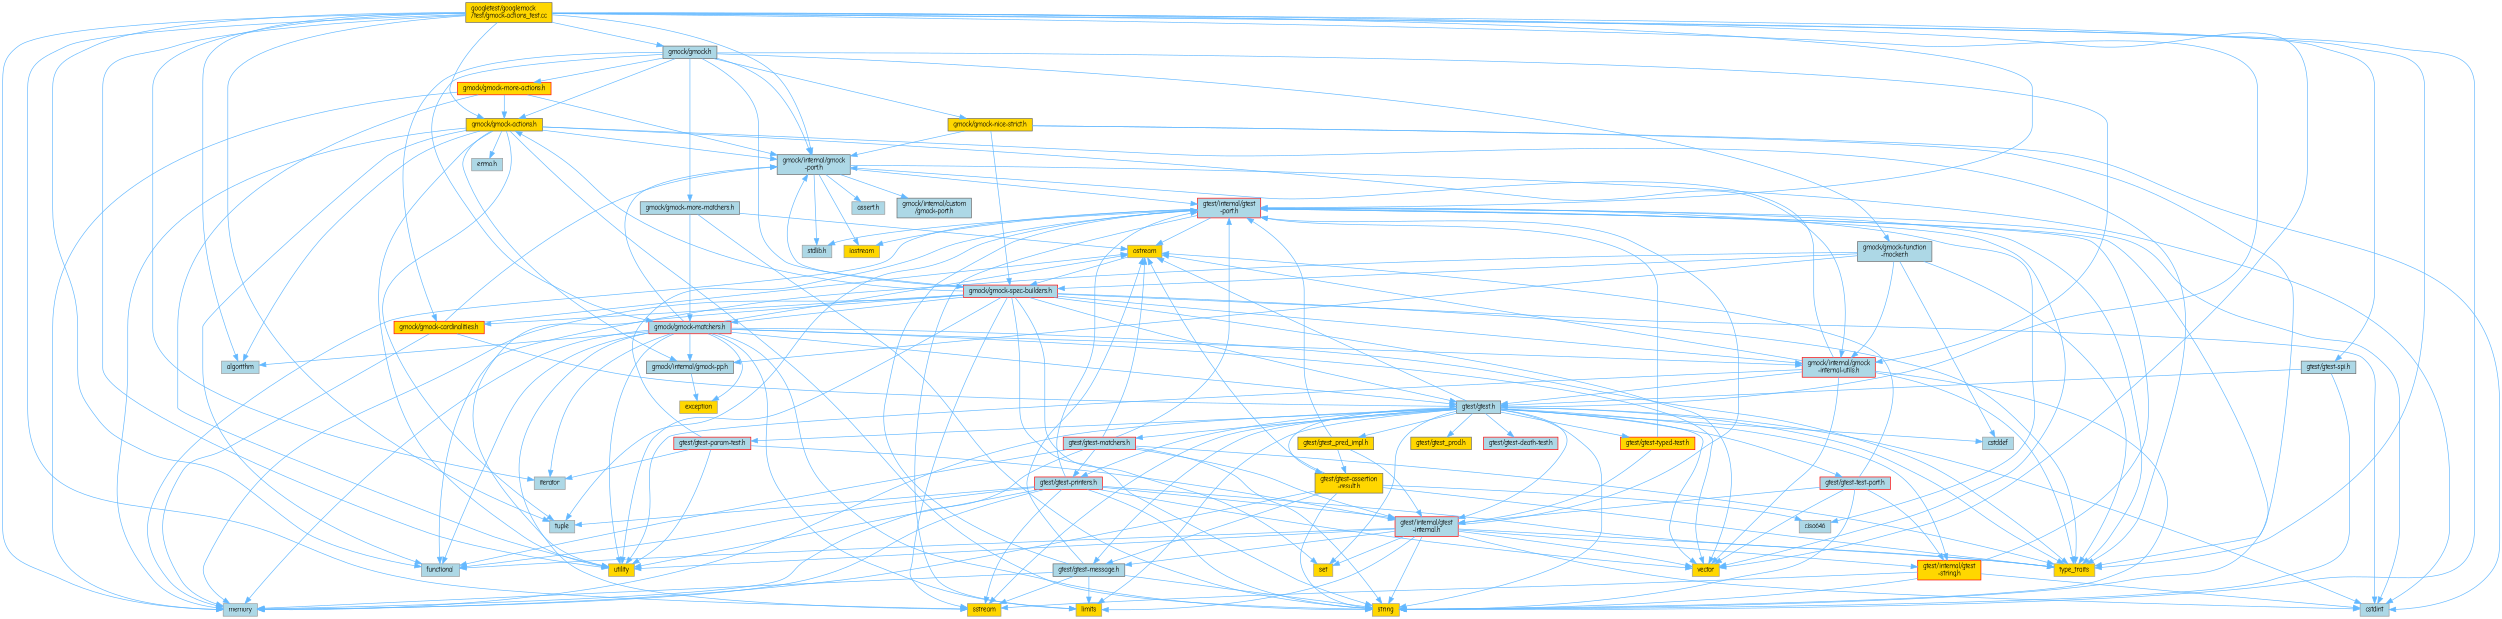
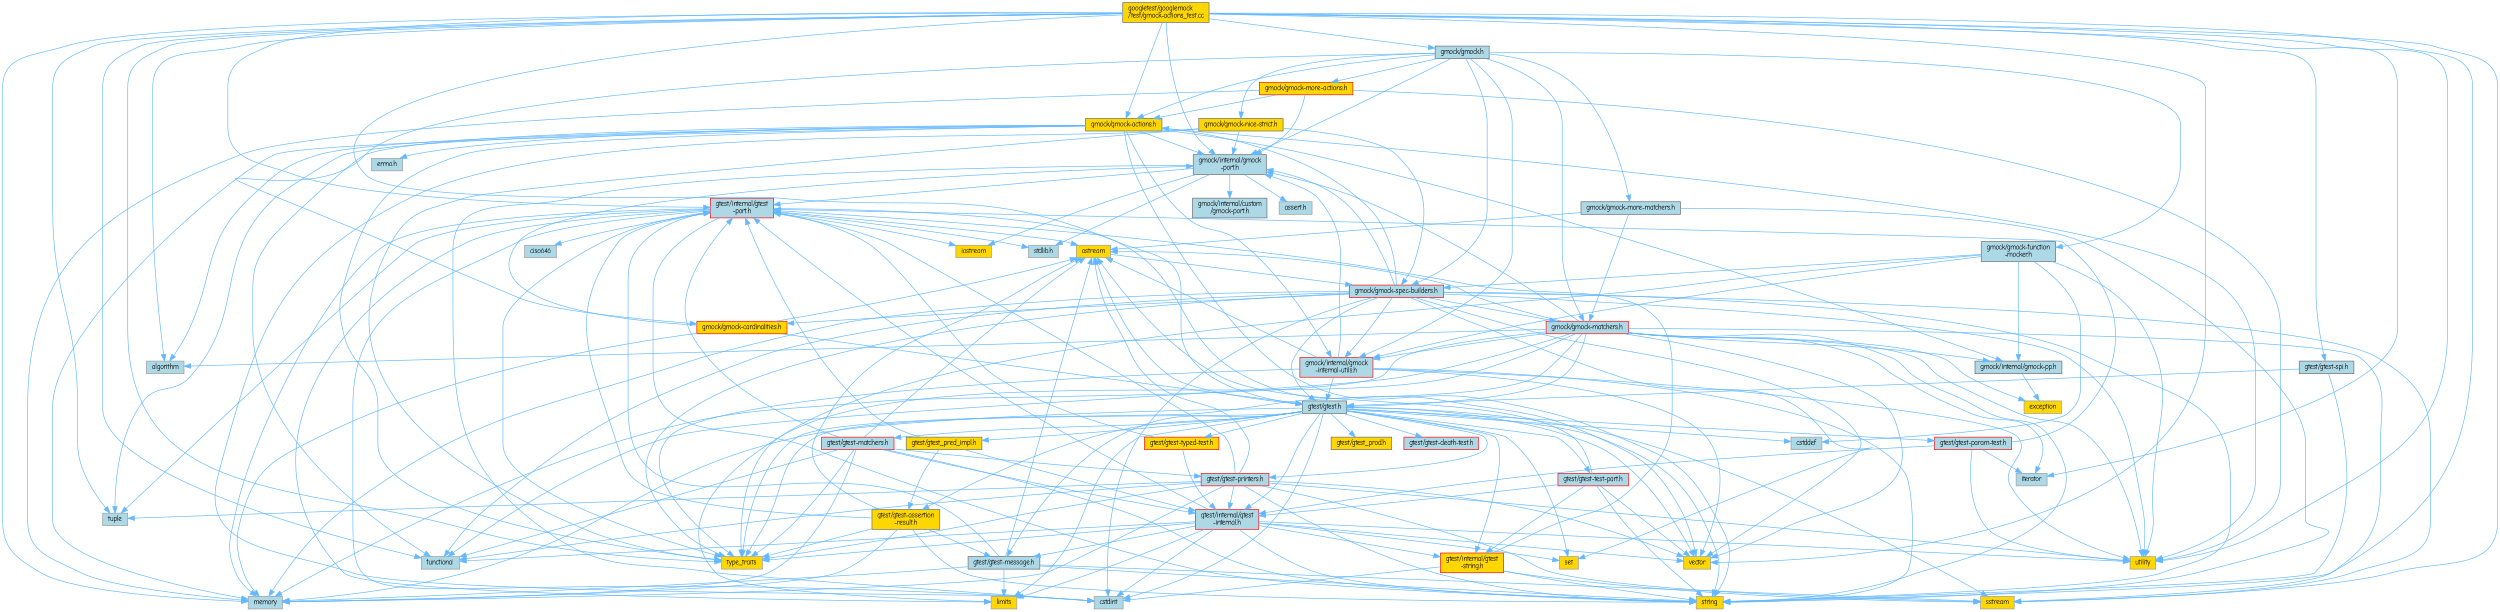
edge "gtest/gtest-printers.h" -> "ostream": added
edge "gtest/gtest-assertion -result.h" -> "ciso646": now "gtest/gtest-assertion -result.h" -> "gtest/internal/gtest -port.h"
